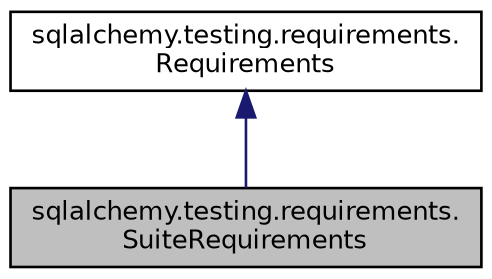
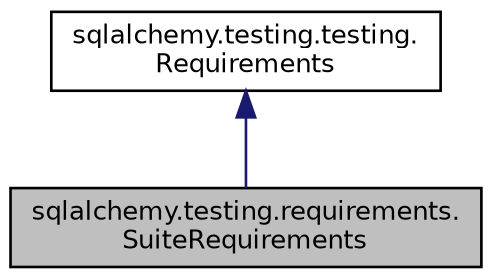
node "sqlalchemy.testing.requirements. Requirements": label "sqlalchemy.testing.requirements. Requirements" -> "sqlalchemy.testing.testing. Requirements"
